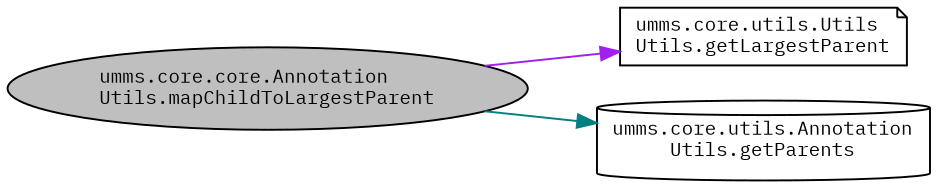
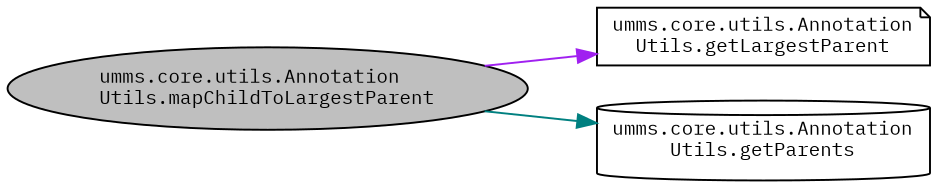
node "umms.core.utils.Utils Utils.getLargestParent": label "umms.core.utils.Utils Utils.getLargestParent" -> "umms.core.utils.Annotation Utils.getLargestParent"
node "umms.core.core.Annotation Utils.mapChildToLargestParent": label "umms.core.core.Annotation Utils.mapChildToLargestParent" -> "umms.core.utils.Annotation Utils.mapChildToLargestParent"
